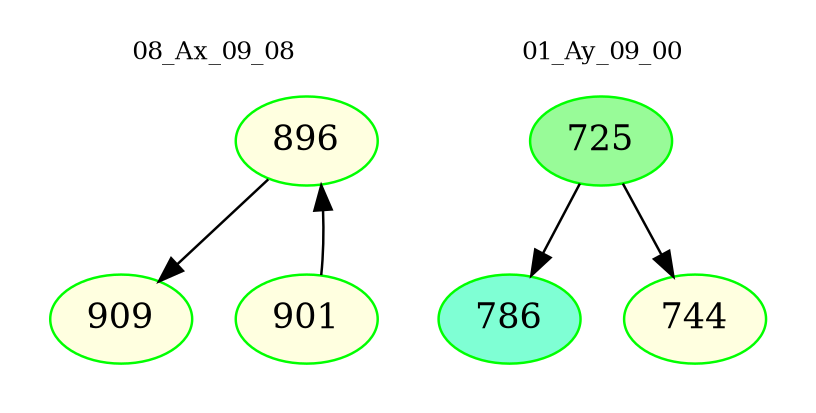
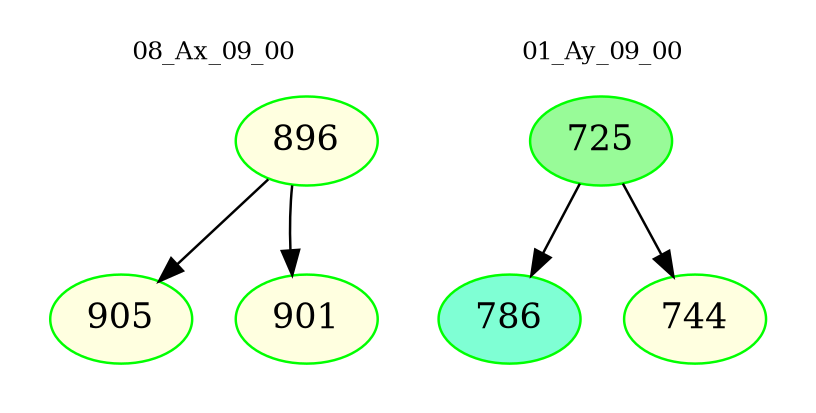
cluster "08_Ax_09_08": label "08_Ax_09_08" -> "08_Ax_09_00"
edge "901" -> "896": reversed
node "909": label "909" -> "905"
